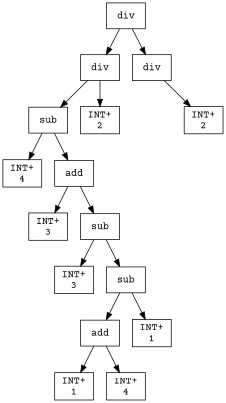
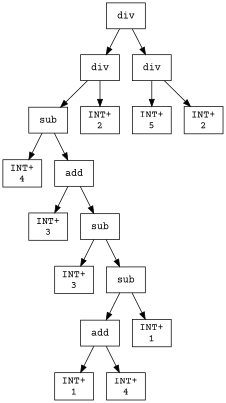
node "INT+ 5": added
